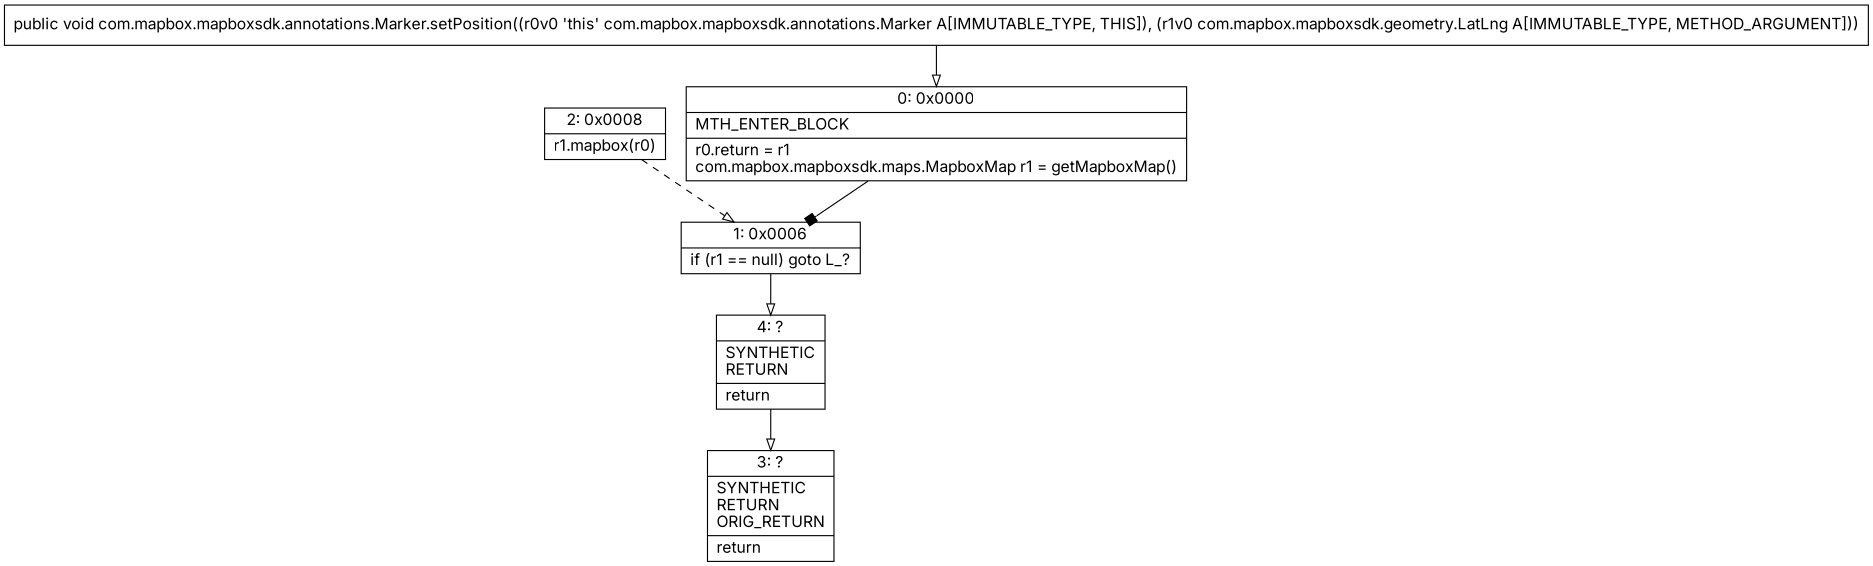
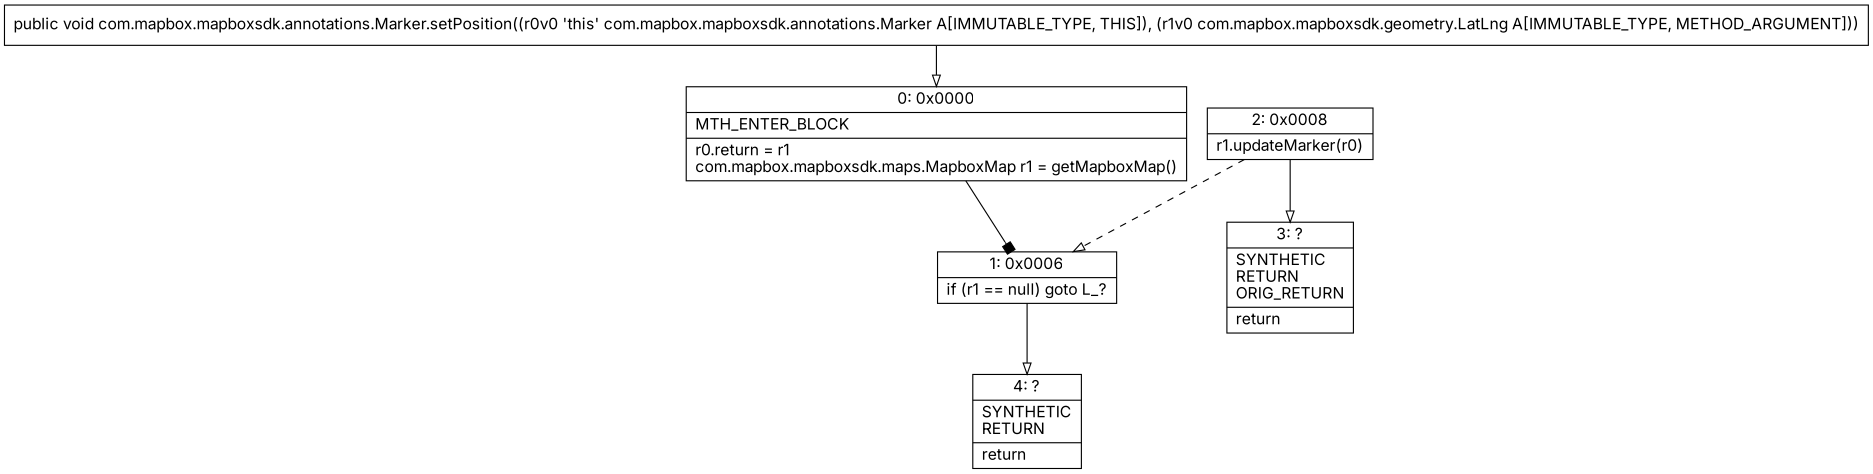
node "2: 0x0008": text "r1.mapbox(r0)" -> "r1.updateMarker(r0)"
edge "4: ?" -> "3: ?": now "2: 0x0008" -> "3: ?"
